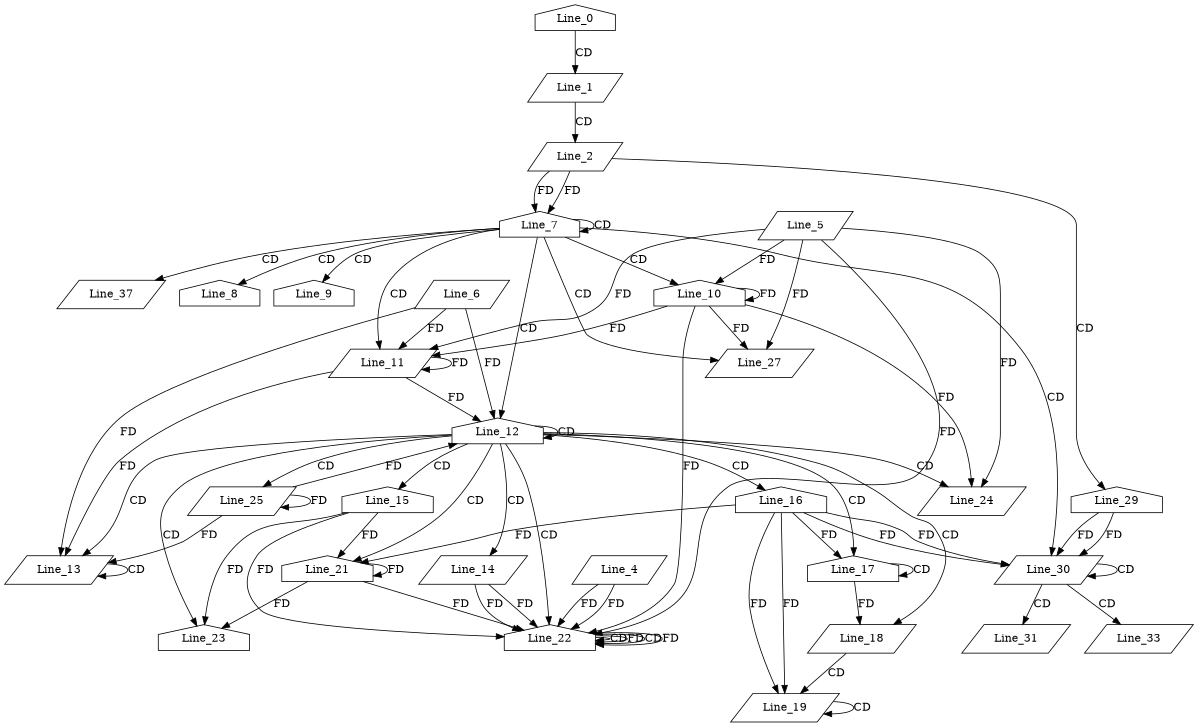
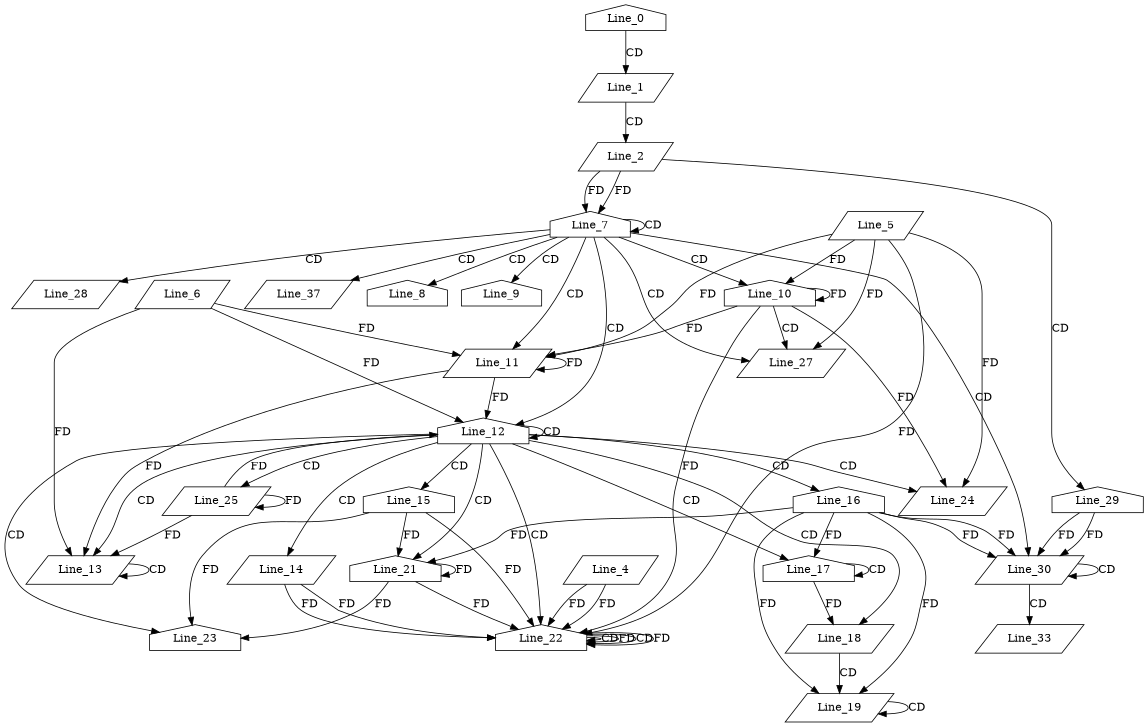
node "Line_28": added
edge "Line_10" -> "Line_27": label "FD" -> "CD"
node "Line_31": removed
